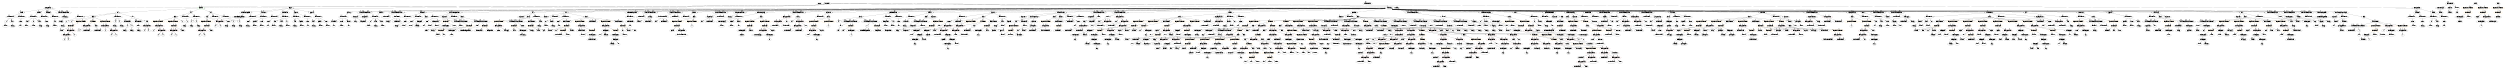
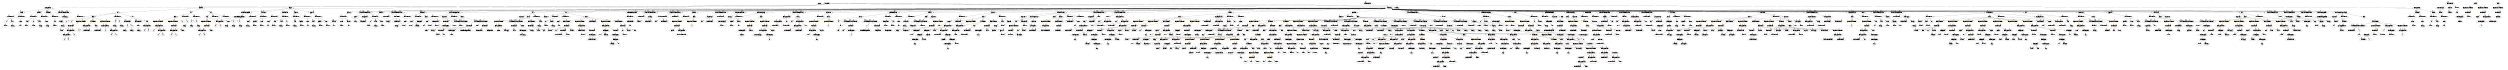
node "bonusCond": label "bonusCond" -> "symbol"
node "_transferTo": label "_transferTo" -> "_balance"
